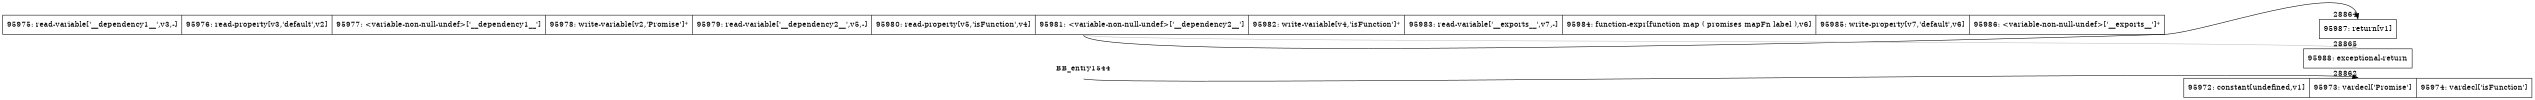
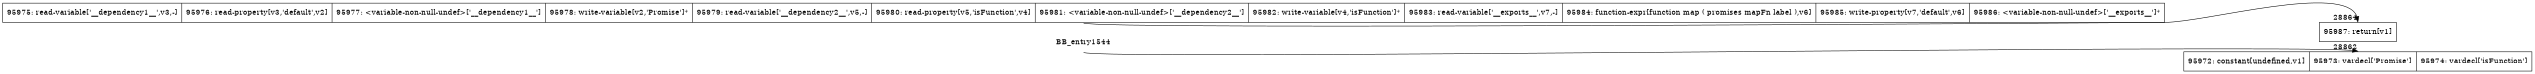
node "95988: exceptional-return": removed
